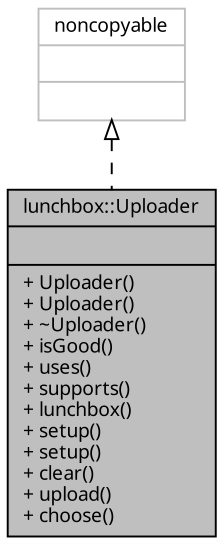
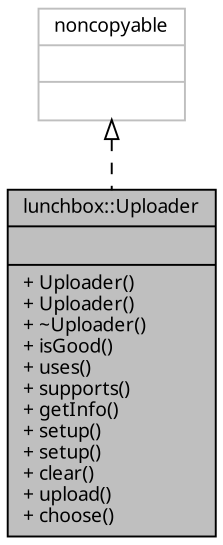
node "lunchbox::Uploader": text "+ lunchbox()" -> "+ getInfo()"
